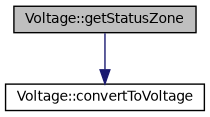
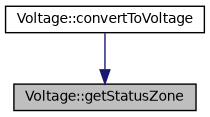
edge "Voltage::getStatusZone" -> "Voltage::convertToVoltage": reversed
